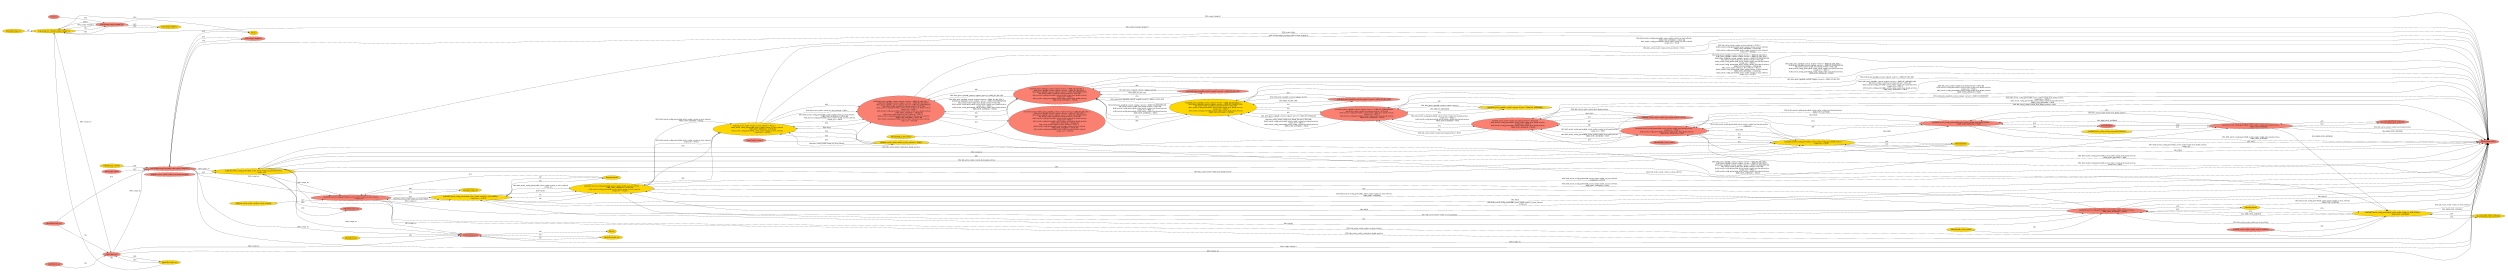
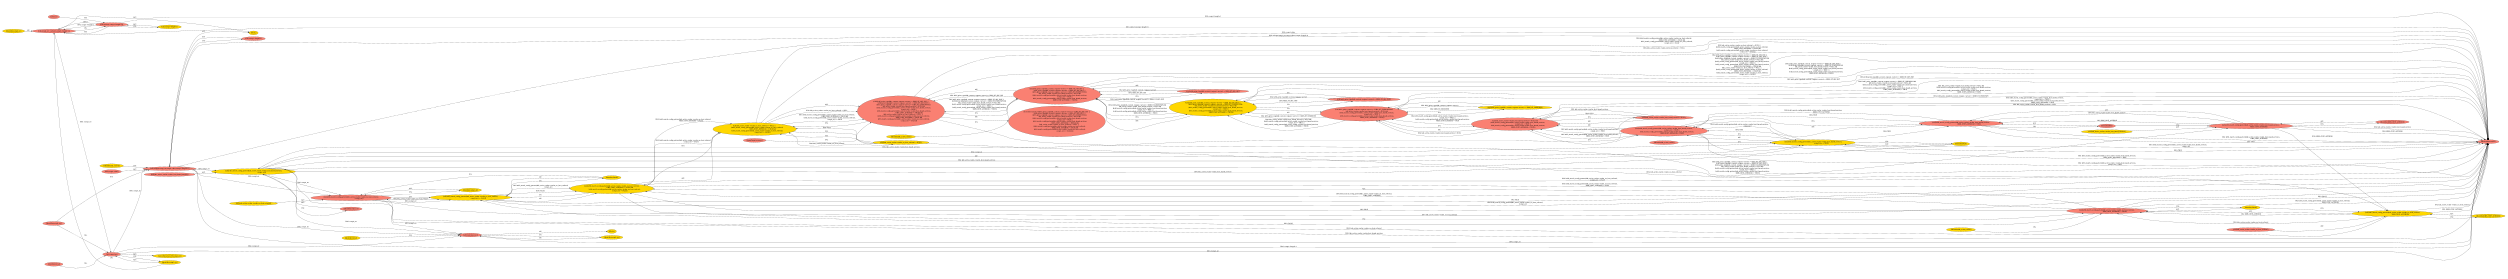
node "(Call,comp1_str = calloc(1,comp1->length+1))": fillcolor gold -> salmon
node "(ControlStructure,if (!comp1_str))": added
